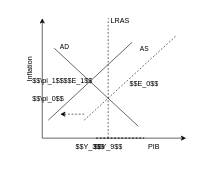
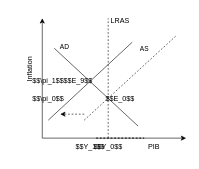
node "$$E_1$$": label "$$E_1$$" -> "$$E_9$$"
node "$$E_0$$": moved (144, 84) -> (120, 99)
node "$$Y_3$$": label "$$Y_3$$" -> "$$Y_1$$"
node "$$Y_9$$": label "$$Y_9$$" -> "$$Y_0$$"
